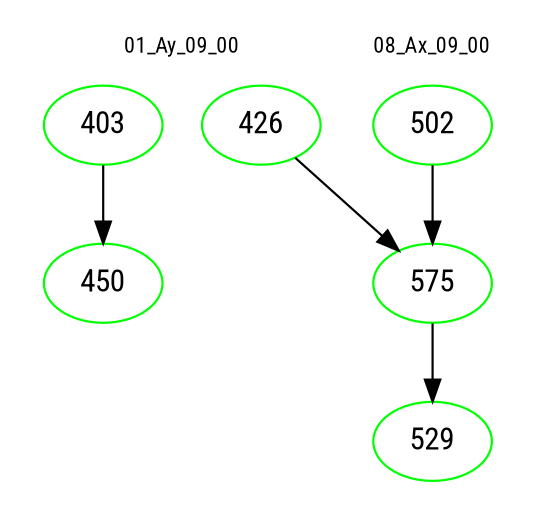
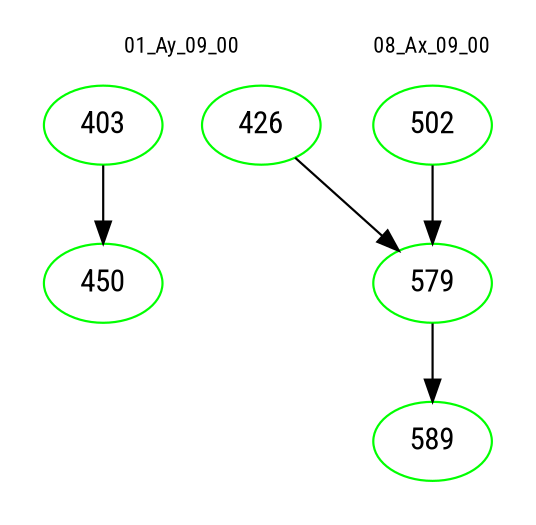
node "575": label "575" -> "579"
node "529": label "529" -> "589"
